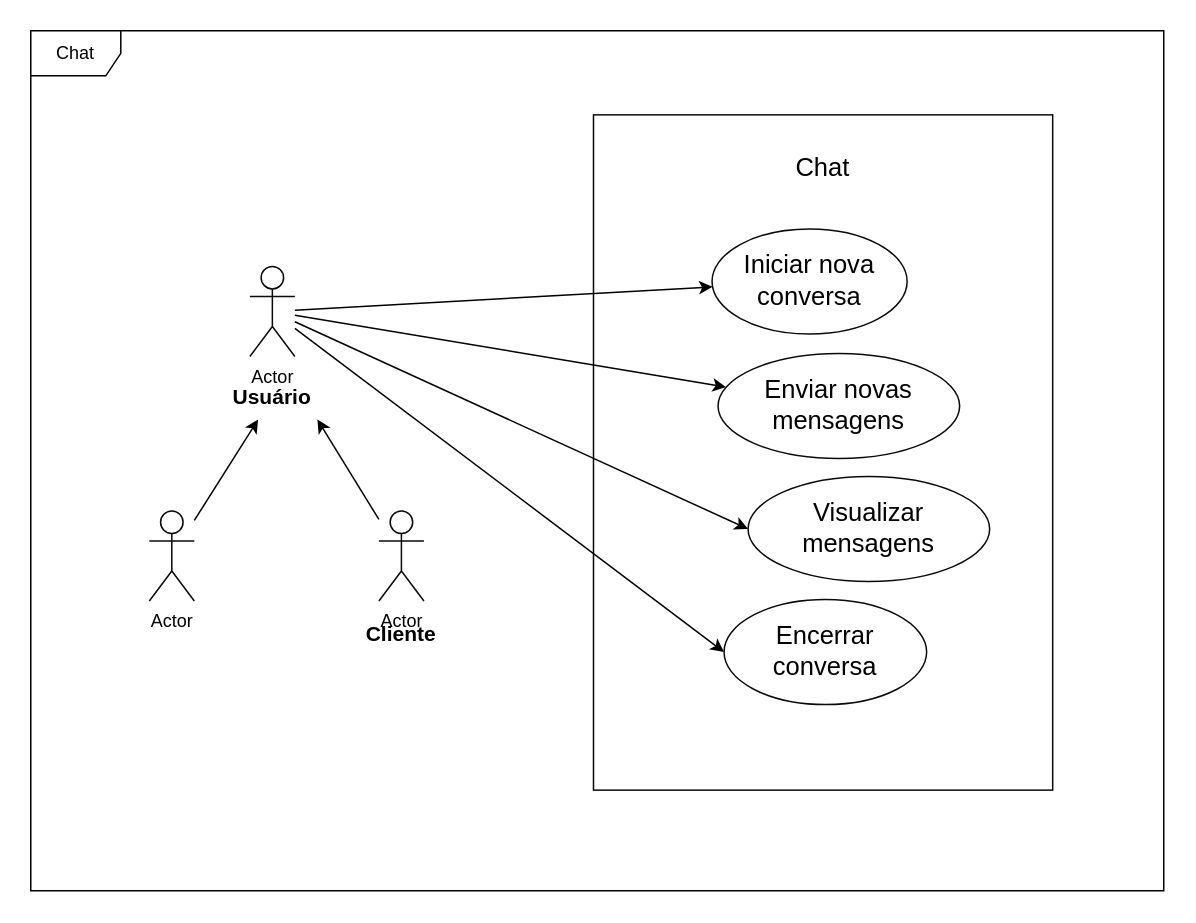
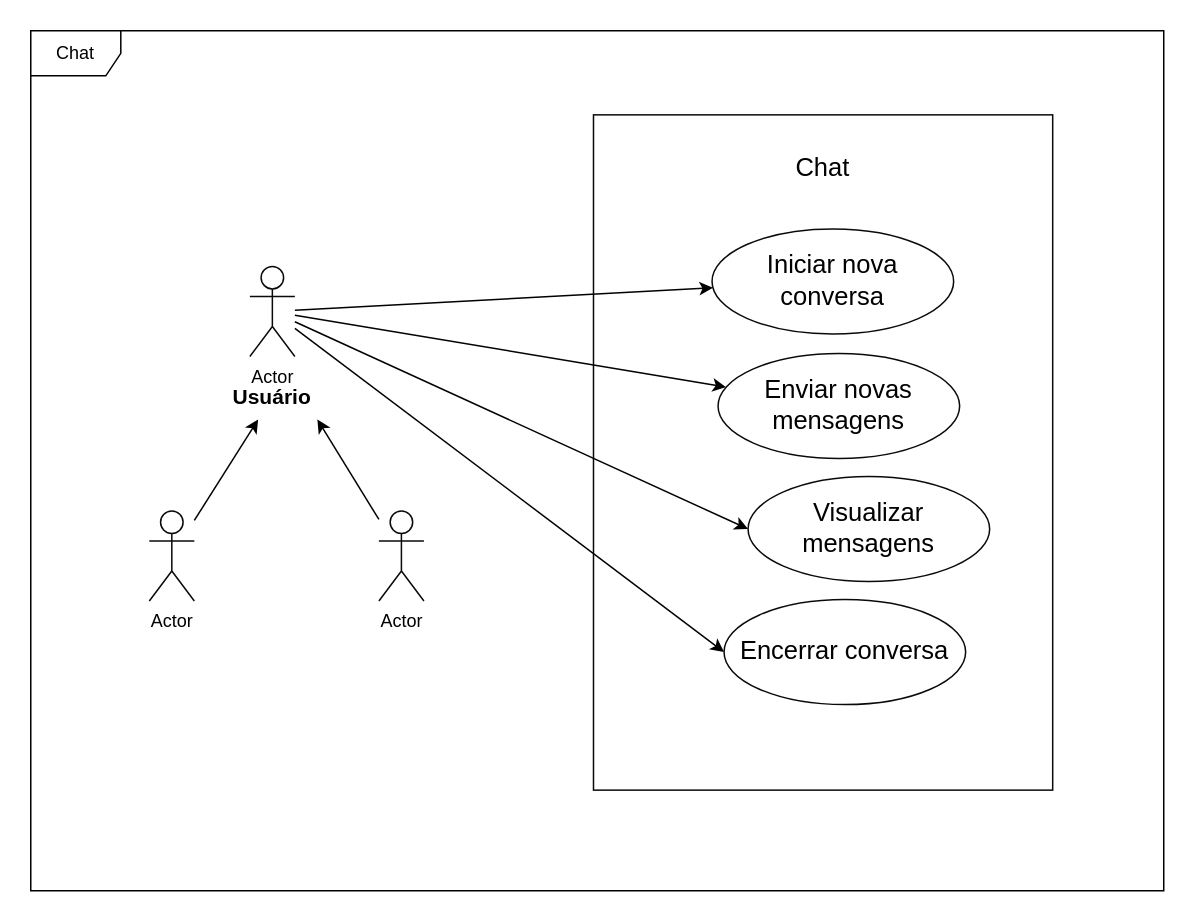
node "Iniciar nova conversa": size 195x105 -> 242x105
node "Cliente": removed
node "Encerrar conversa": size 203x105 -> 242x105
